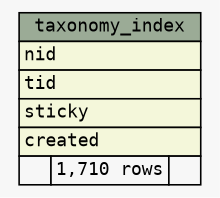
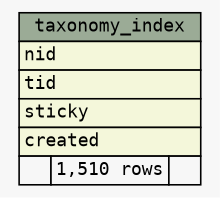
node "taxonomy_index": text "1,710 rows" -> "1,510 rows"
